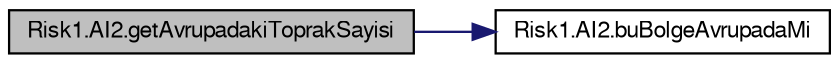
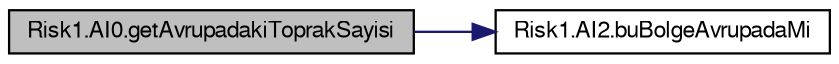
node "Risk1.AI2.getAvrupadakiToprakSayisi": label "Risk1.AI2.getAvrupadakiToprakSayisi" -> "Risk1.AI0.getAvrupadakiToprakSayisi"
